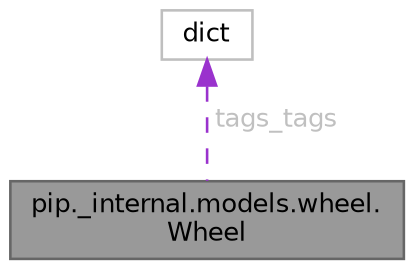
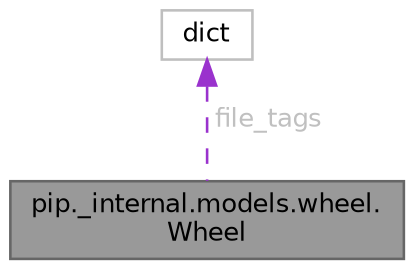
edge "pip._internal.models.wheel. Wheel" -> "dict": label " tags_tags" -> " file_tags"
